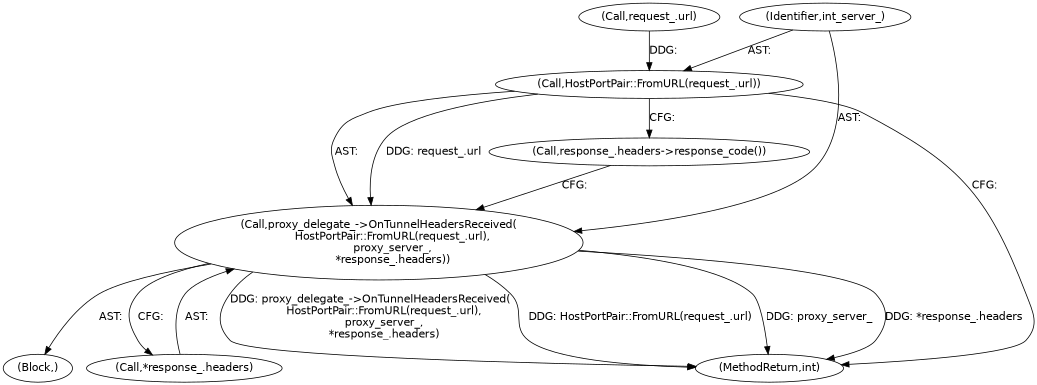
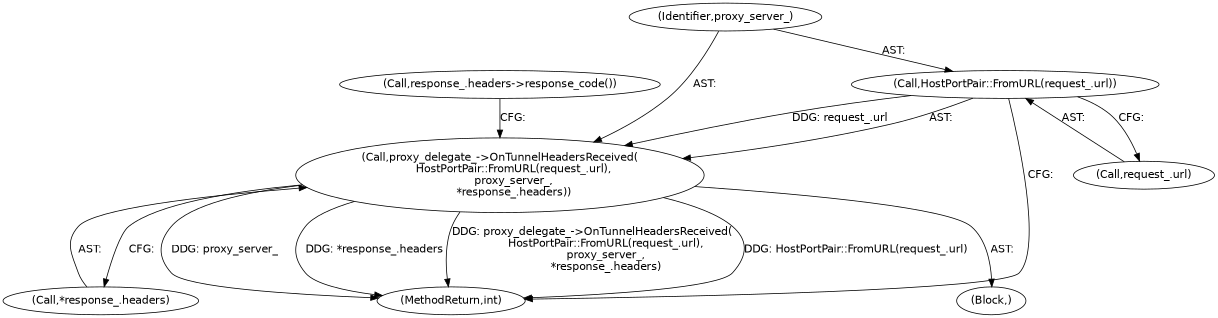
node "(Identifier,int_server_)": label "(Identifier,int_server_)" -> "(Identifier,proxy_server_)"
edge "(Call,request_.url)" -> "(Call,HostPortPair::FromURL(request_.url))": label "DDG: " -> "AST: "
edge "(Call,HostPortPair::FromURL(request_.url))" -> "(Call,response_.headers->response_code())": now "(Call,HostPortPair::FromURL(request_.url))" -> "(Call,request_.url)"
